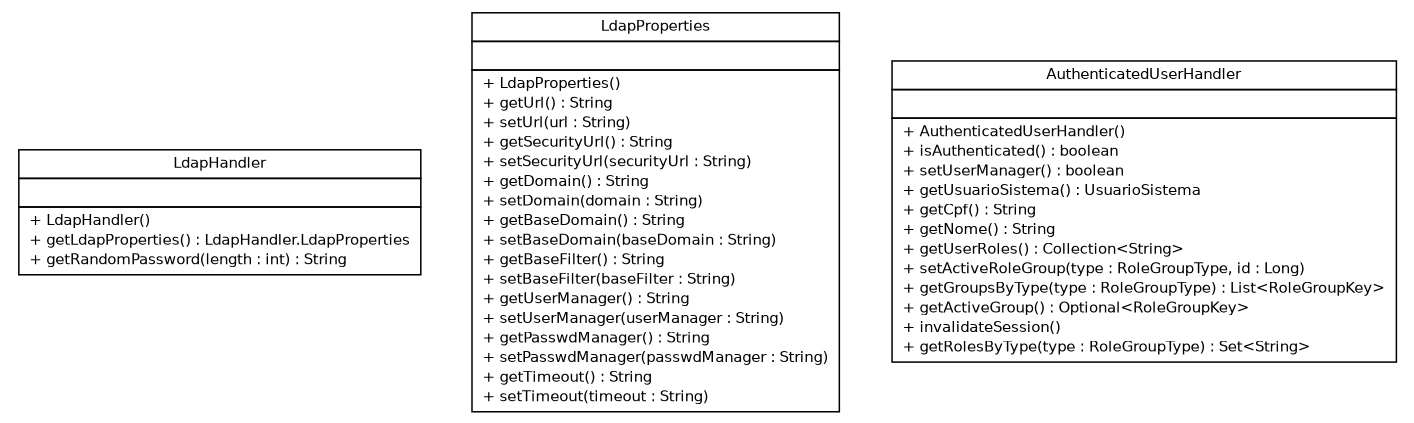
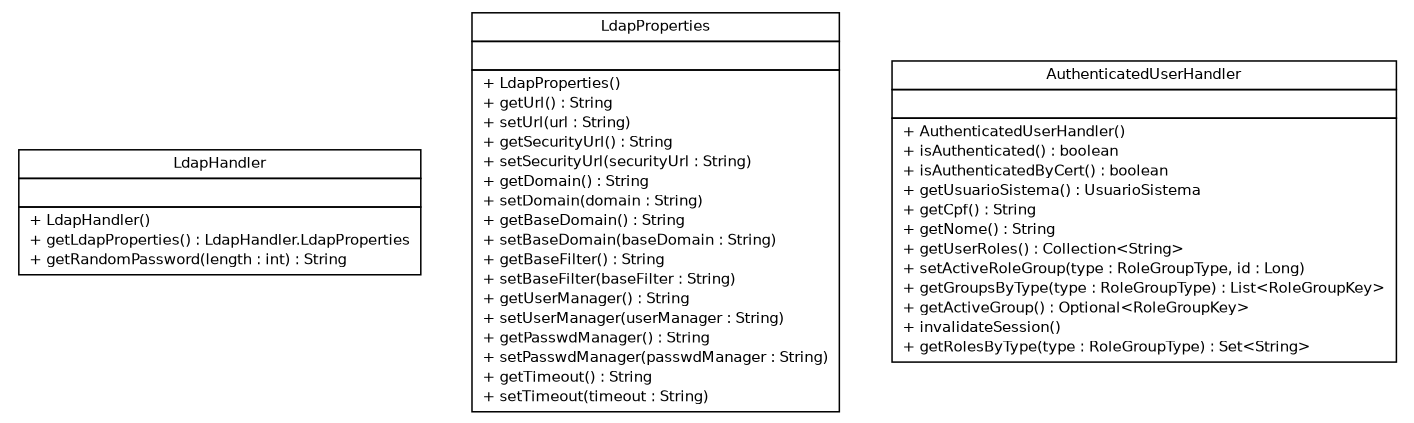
node "AuthenticatedUserHandler": text "+ setUserManager() : boolean" -> "+ isAuthenticatedByCert() : boolean"
